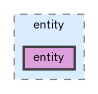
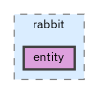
cluster "entity": label "entity" -> "rabbit"
